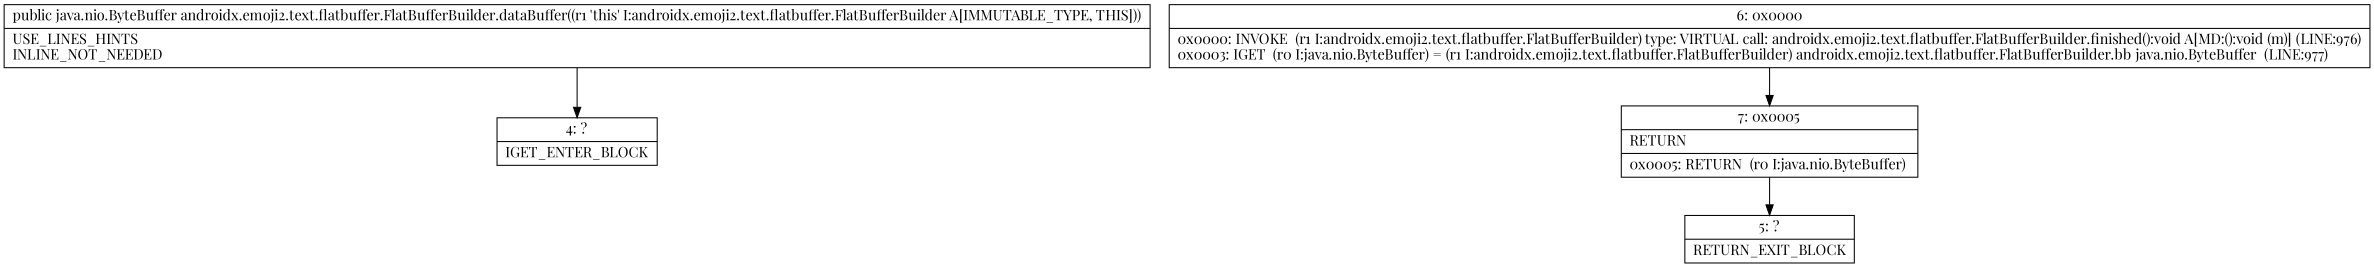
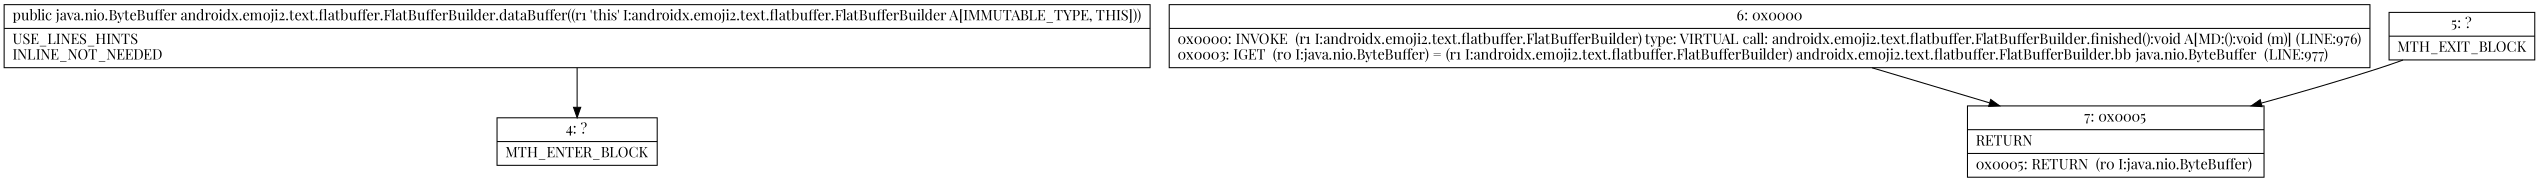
node "4: ?": text "IGET_ENTER_BLOCK" -> "MTH_ENTER_BLOCK"
edge "7: 0x0005" -> "5: ?": reversed
node "5: ?": text "RETURN_EXIT_BLOCK" -> "MTH_EXIT_BLOCK"
